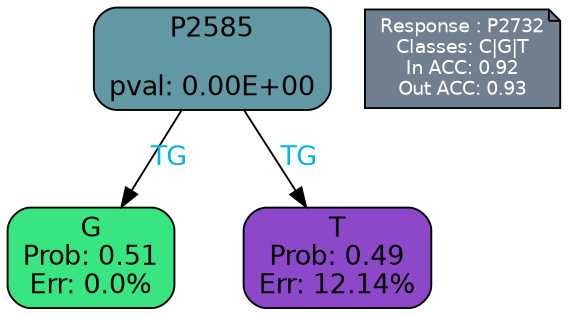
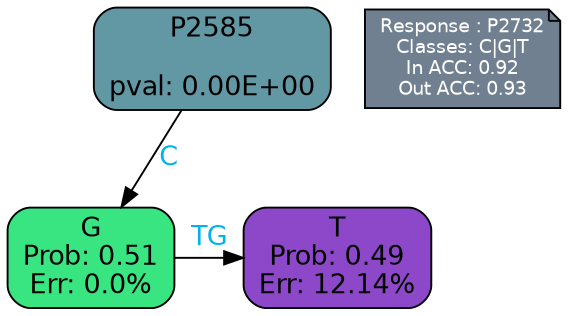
edge "P2585 pval: 0.00E+00" -> "T Prob: 0.49 Err: 12.14%": now "G Prob: 0.51 Err: 0.0%" -> "T Prob: 0.49 Err: 12.14%"
edge "P2585 pval: 0.00E+00" -> "G Prob: 0.51 Err: 0.0%": label "TG" -> "C"
